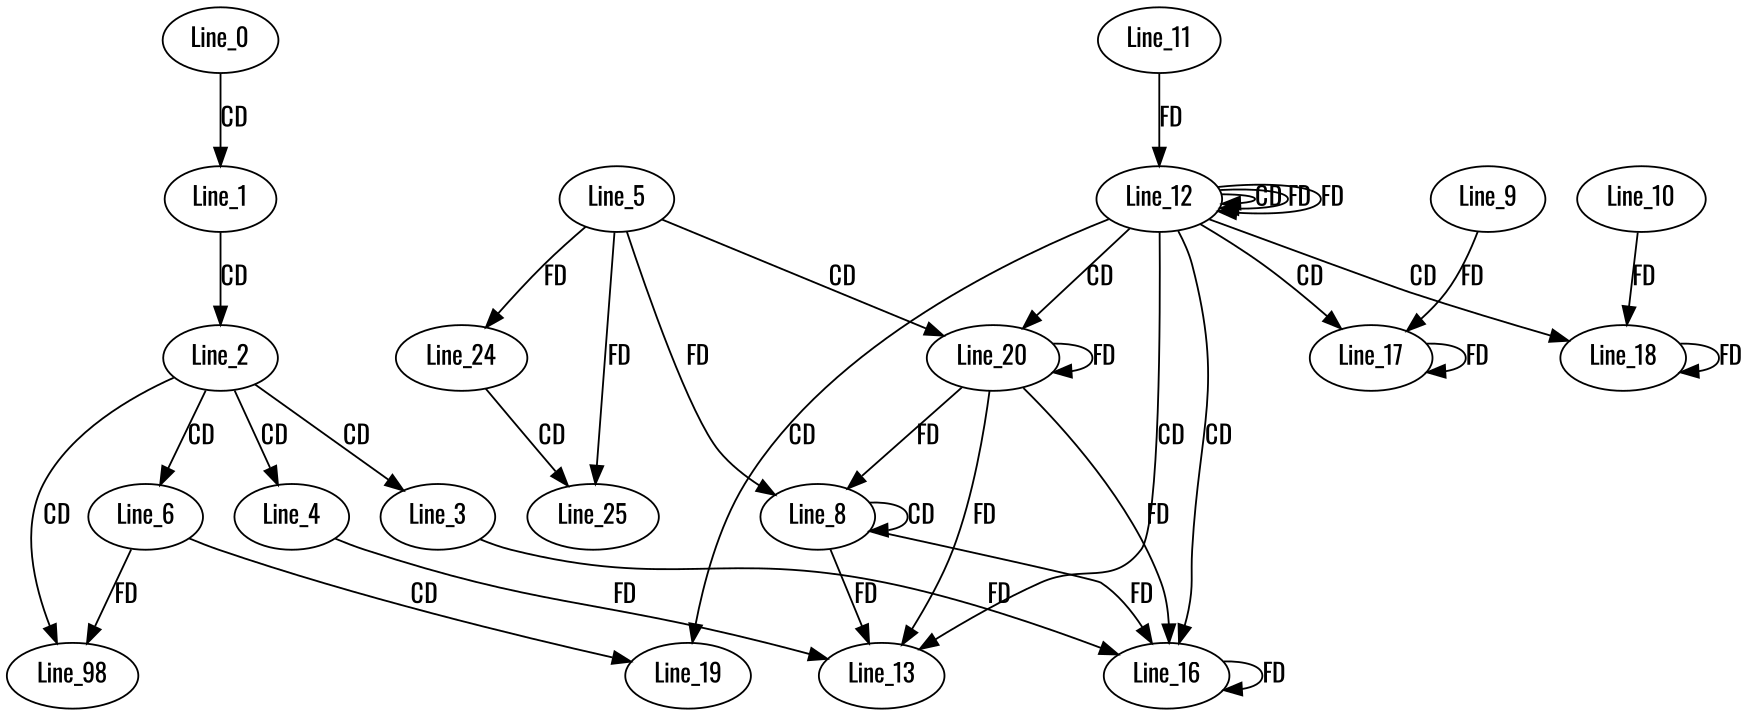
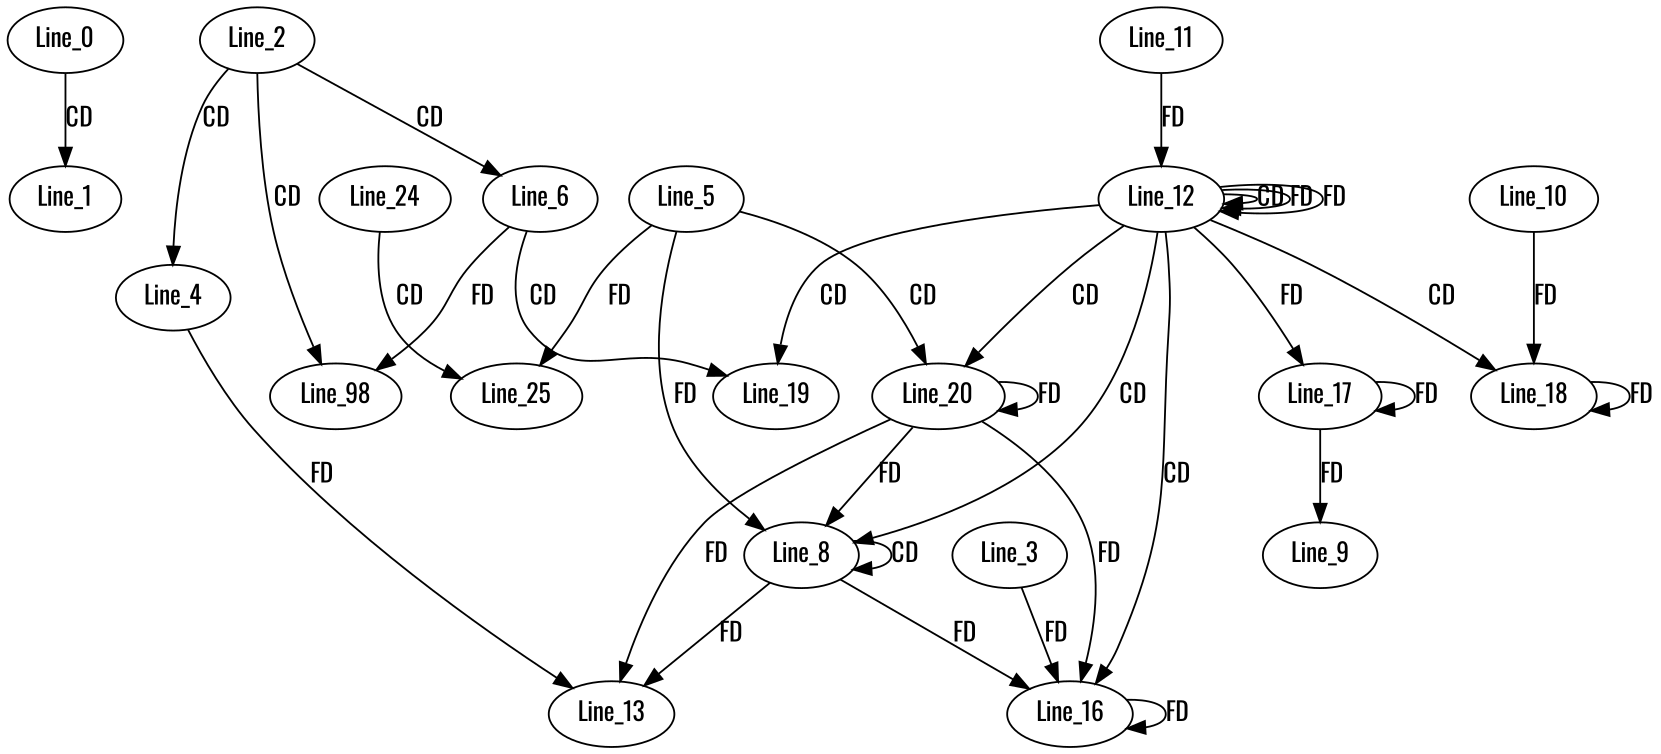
edge "Line_1" -> "Line_2": removed, label "CD"
edge "Line_5" -> "Line_24": removed, label "FD"
edge "Line_12" -> "Line_17": label "CD" -> "FD"
edge "Line_9" -> "Line_17": reversed
edge "Line_2" -> "Line_3": removed, label "CD"
edge "Line_12" -> "Line_13": now "Line_12" -> "Line_8"
